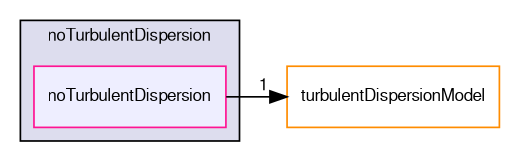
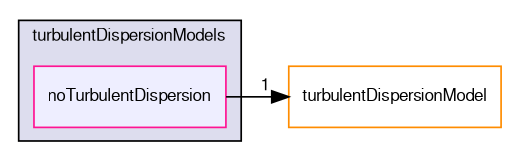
cluster "noTurbulentDispersion": label "noTurbulentDispersion" -> "turbulentDispersionModels"
